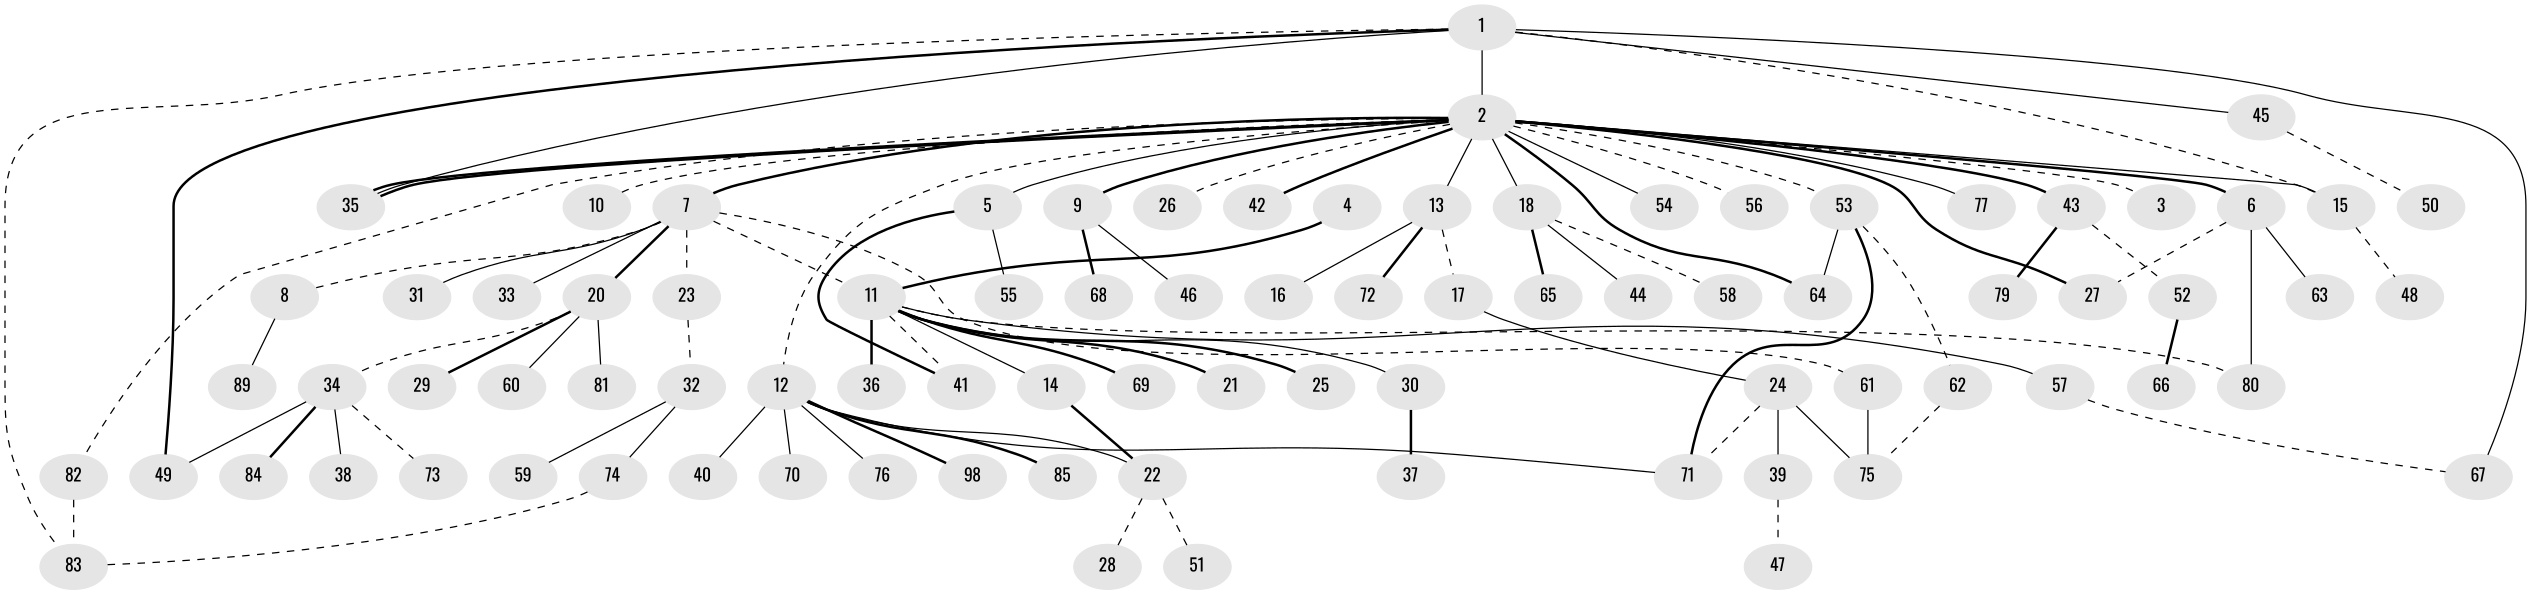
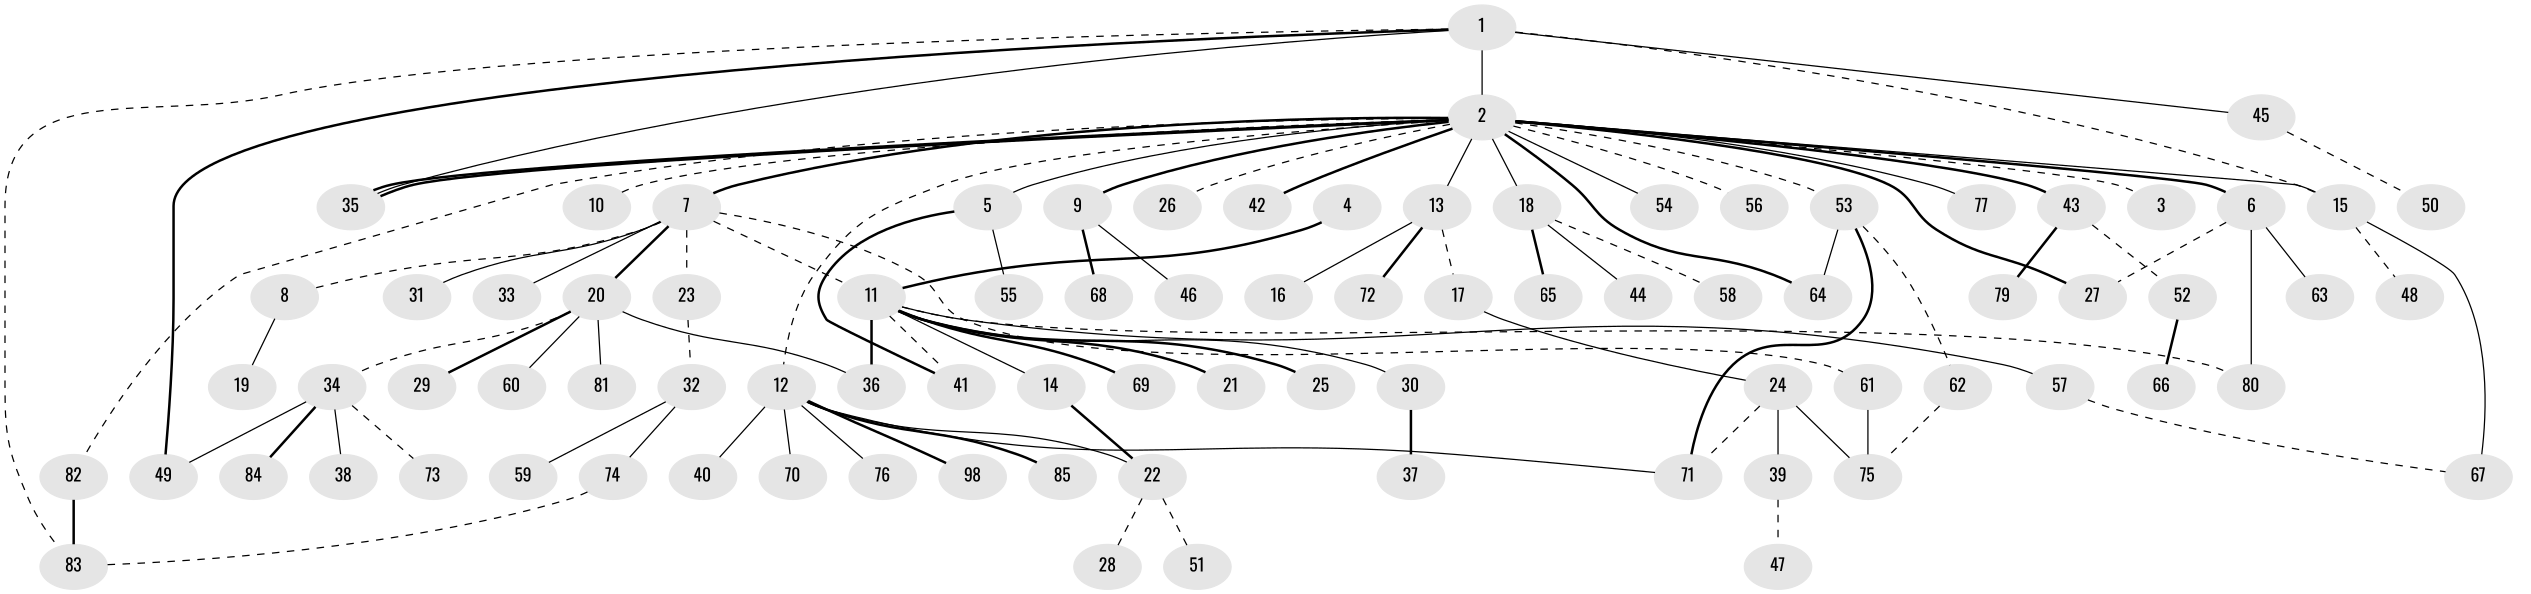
edge "1" -- "67": now "15" -- "67"
edge "20" -- "36": added
node "89": label "89" -> "19"
edge "82" -- "83": style dashed -> bold
